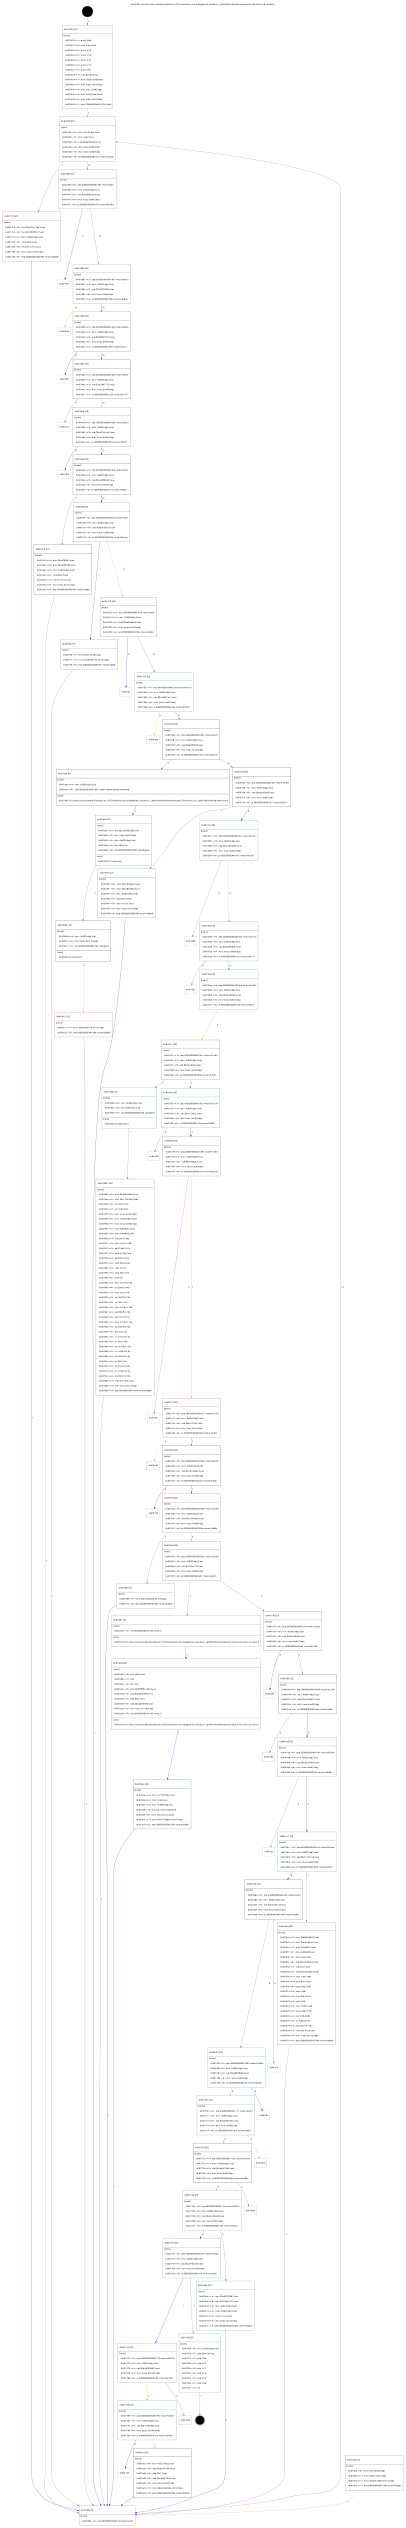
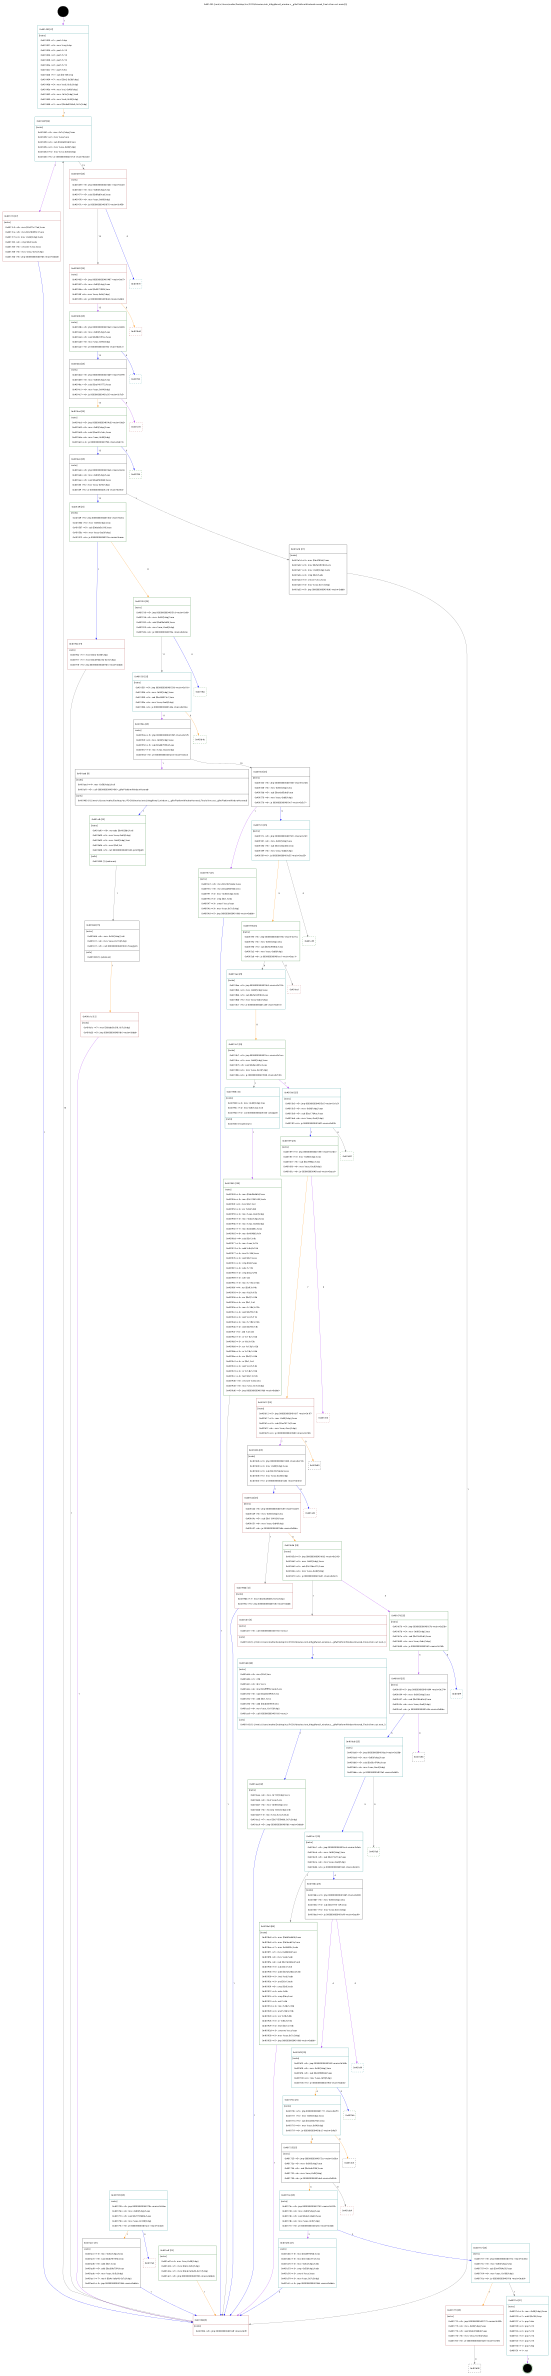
edge "0x401757 [25]" -> "0x401770 [25]": color blue -> darkorange
edge "0x401770 [25]" -> "0x401789 [25]": removed, label "1"
